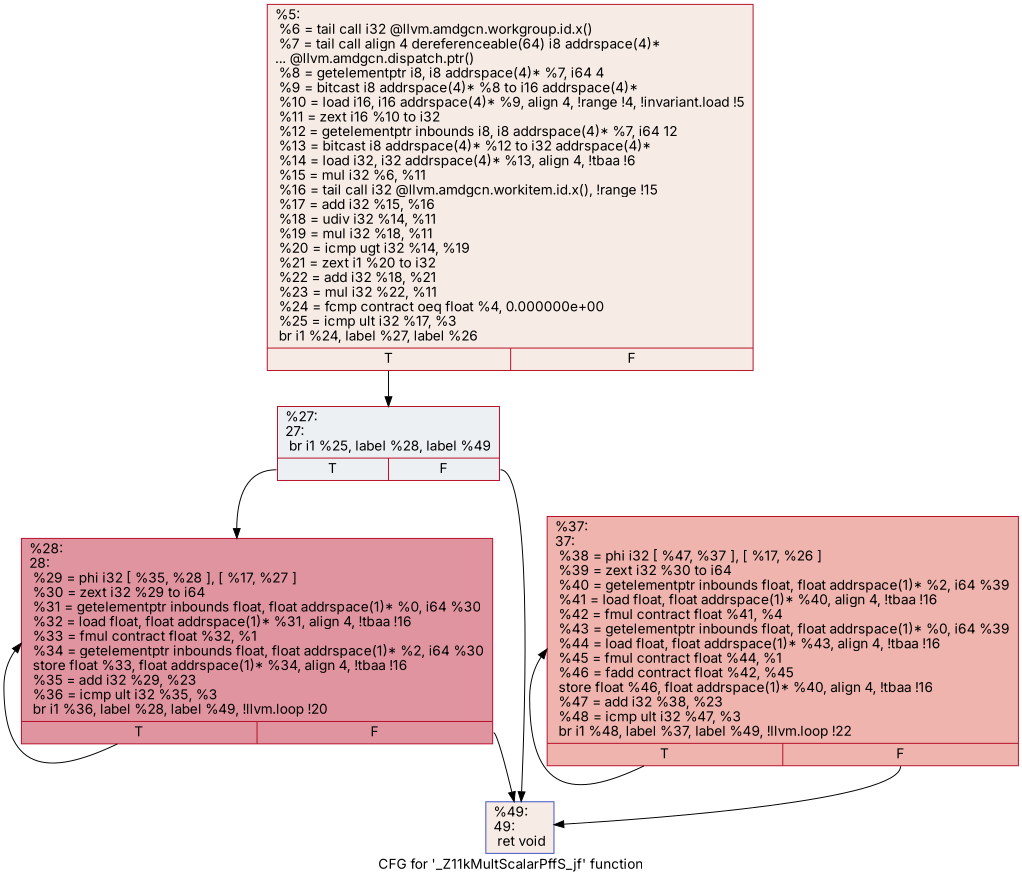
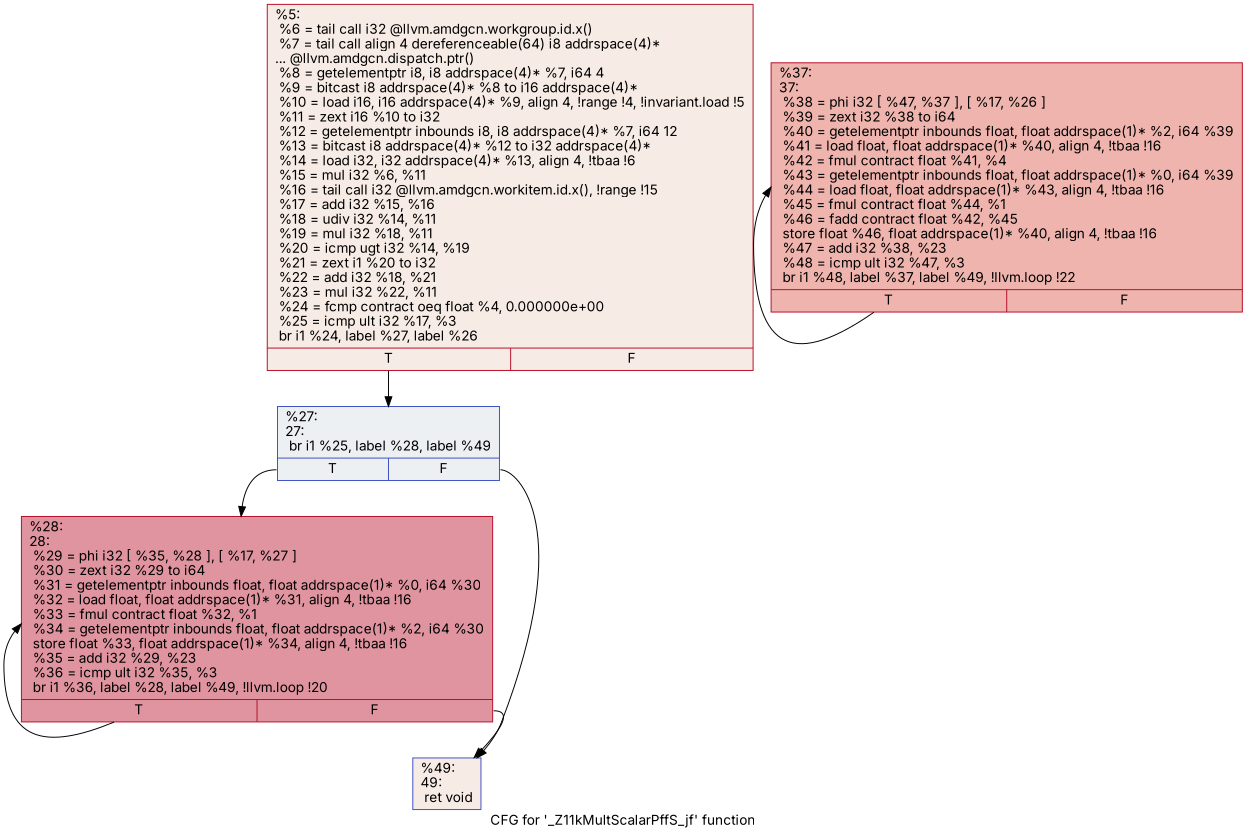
node "%27:": color #b70d28ff -> #3d50c3ff
node "%37:": text "%39 = zext i32 %30 to i64" -> "%39 = zext i32 %38 to i64"
edge "%37:" -> "%49:": removed
